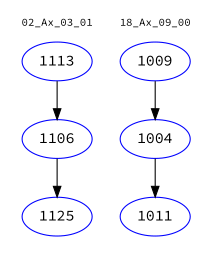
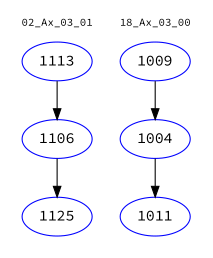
cluster "18_Ax_09_00": label "18_Ax_09_00" -> "18_Ax_03_00"
